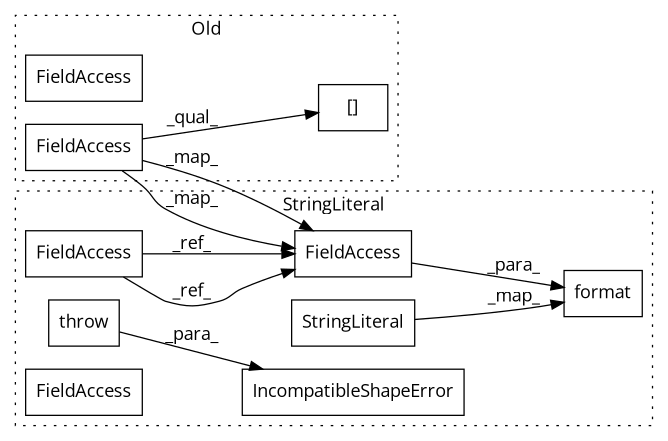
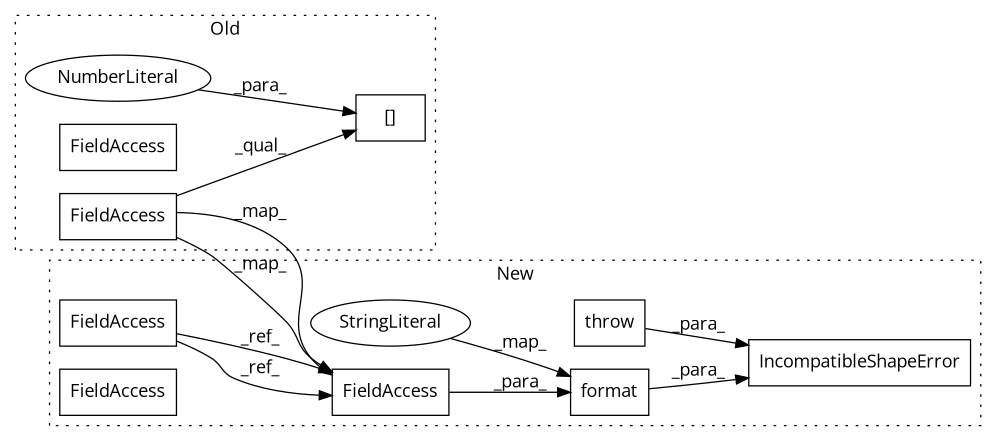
node "NumberLiteral": added
cluster "StringLiteral": label "StringLiteral" -> "New"
node "StringLiteral": shape box -> ellipse
edge "format" -> "IncompatibleShapeError": added, label "_para_"
